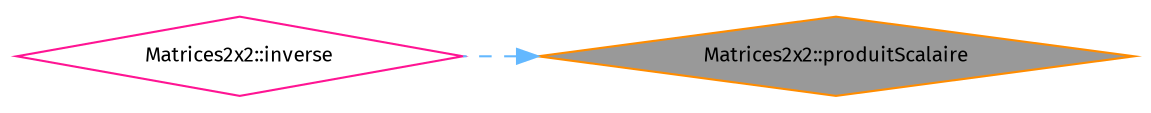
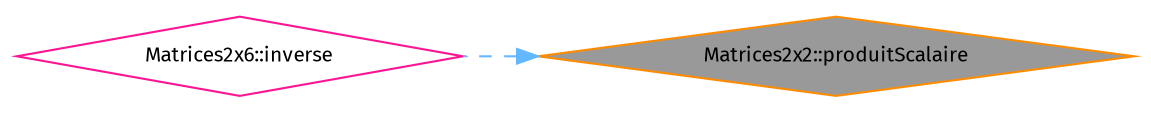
node "Matrices2x2::inverse": label "Matrices2x2::inverse" -> "Matrices2x6::inverse"
